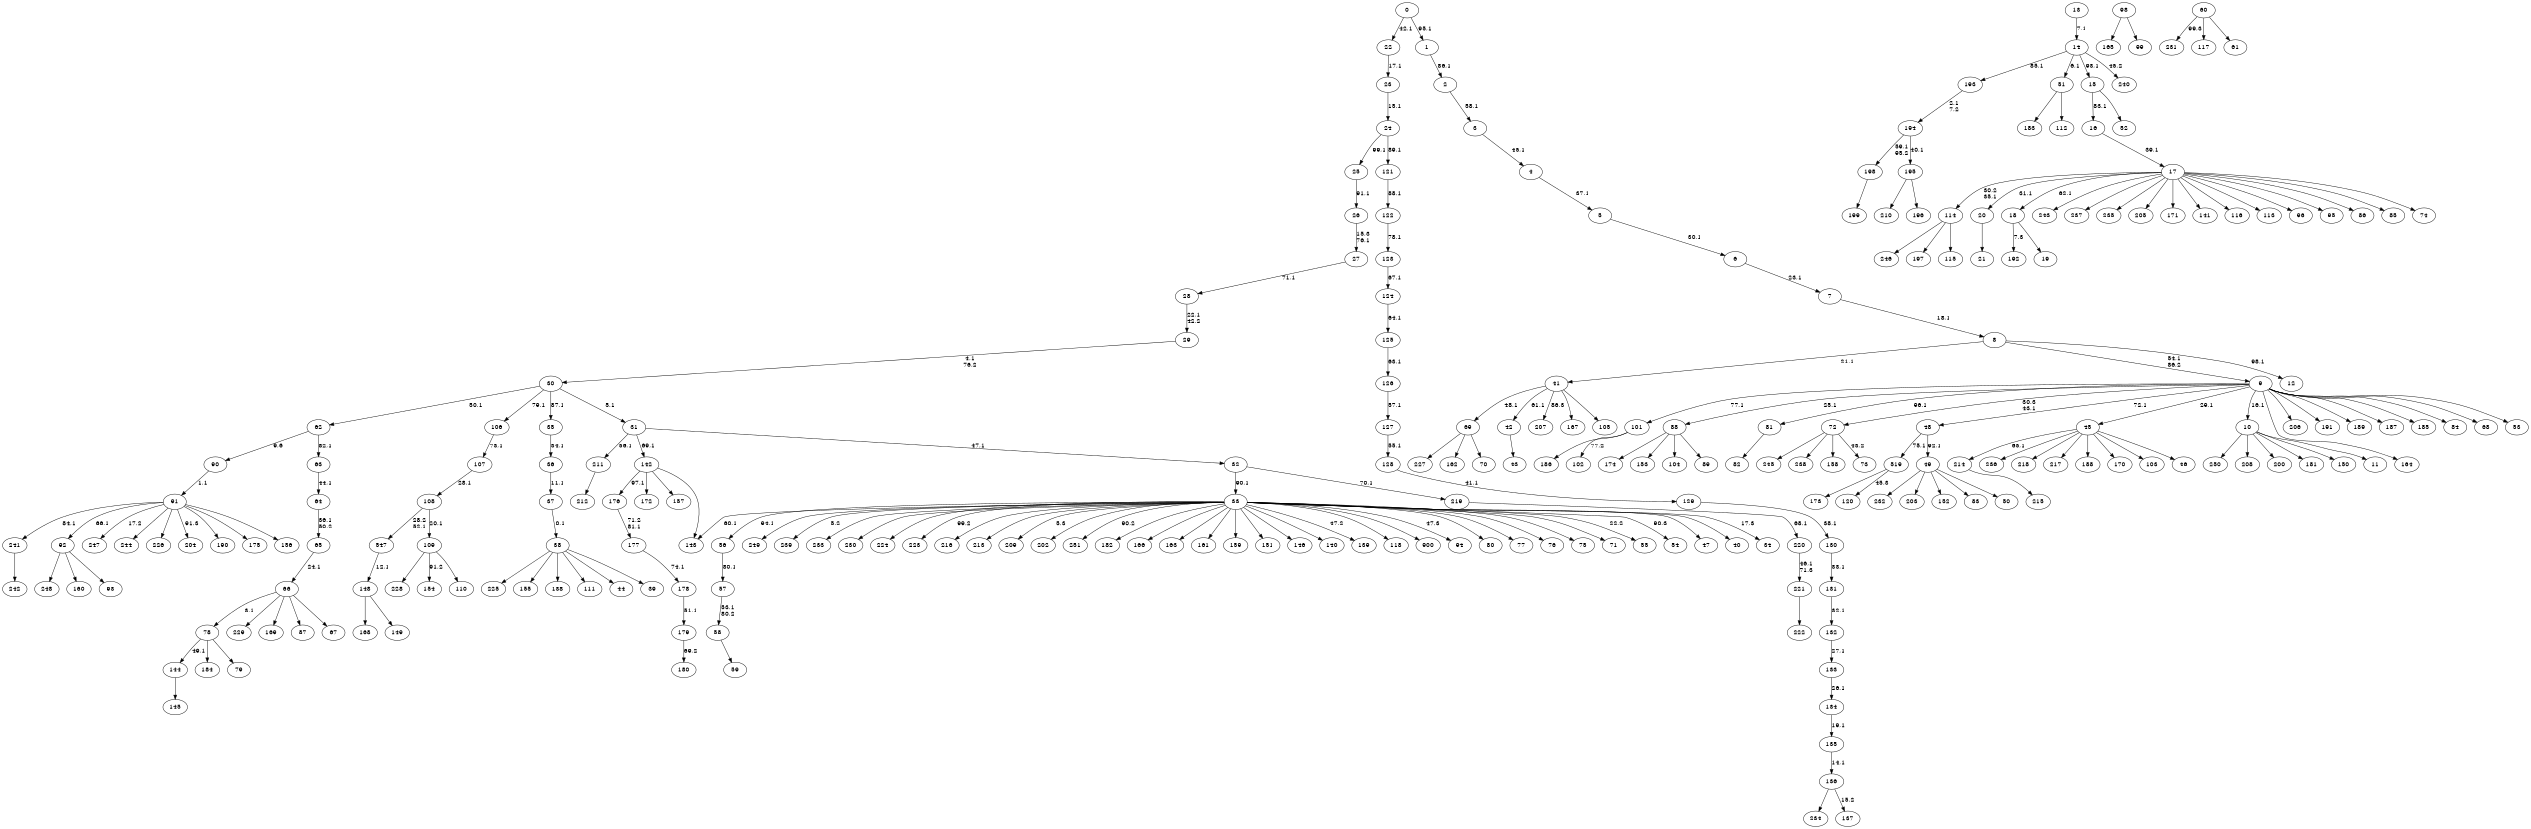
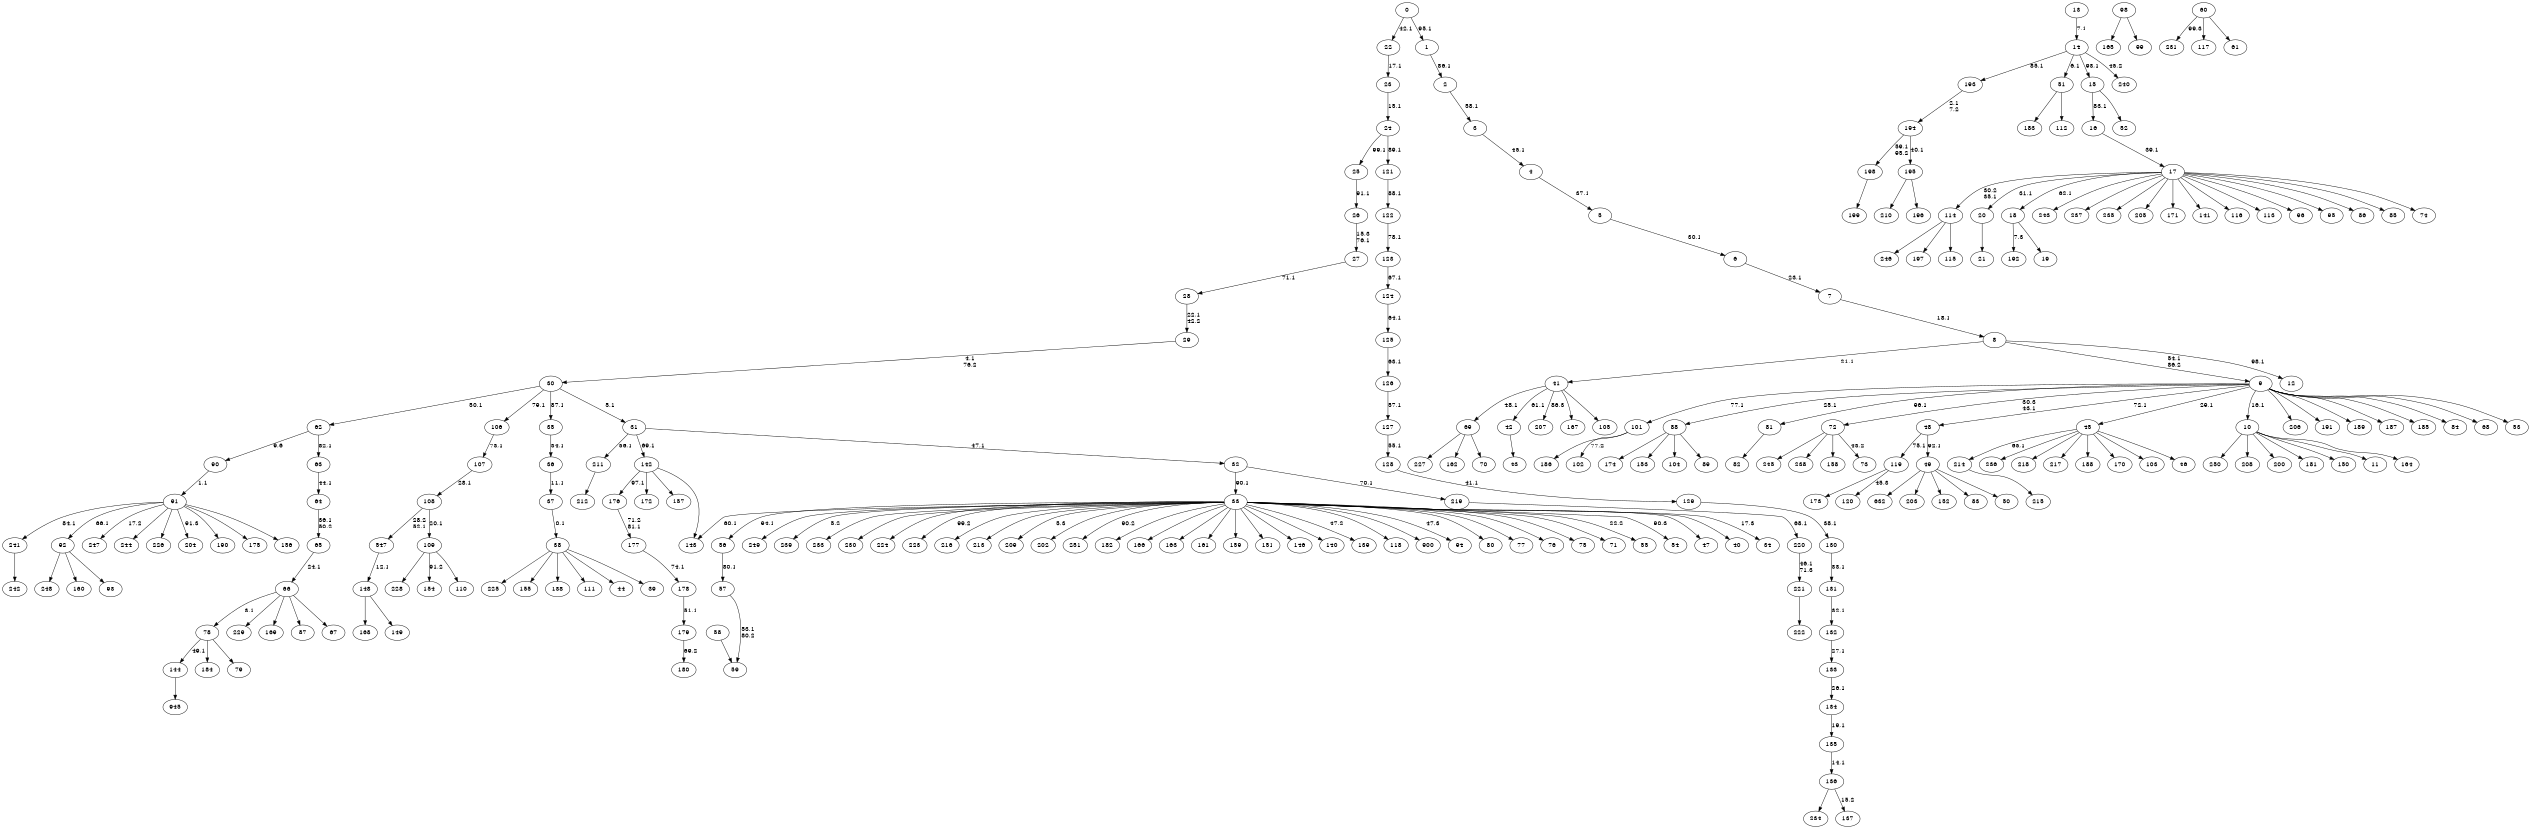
edge "9" -> "164": now "10" -> "164"
node "519": label "519" -> "119"
node "232": label "232" -> "632"
edge "57" -> "58": now "57" -> "59"
node "145": label "145" -> "945"
